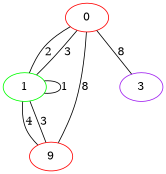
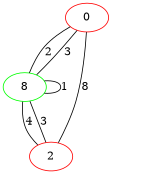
node "1": label "1" -> "8"
node "3": removed
node "9": label "9" -> "2"
